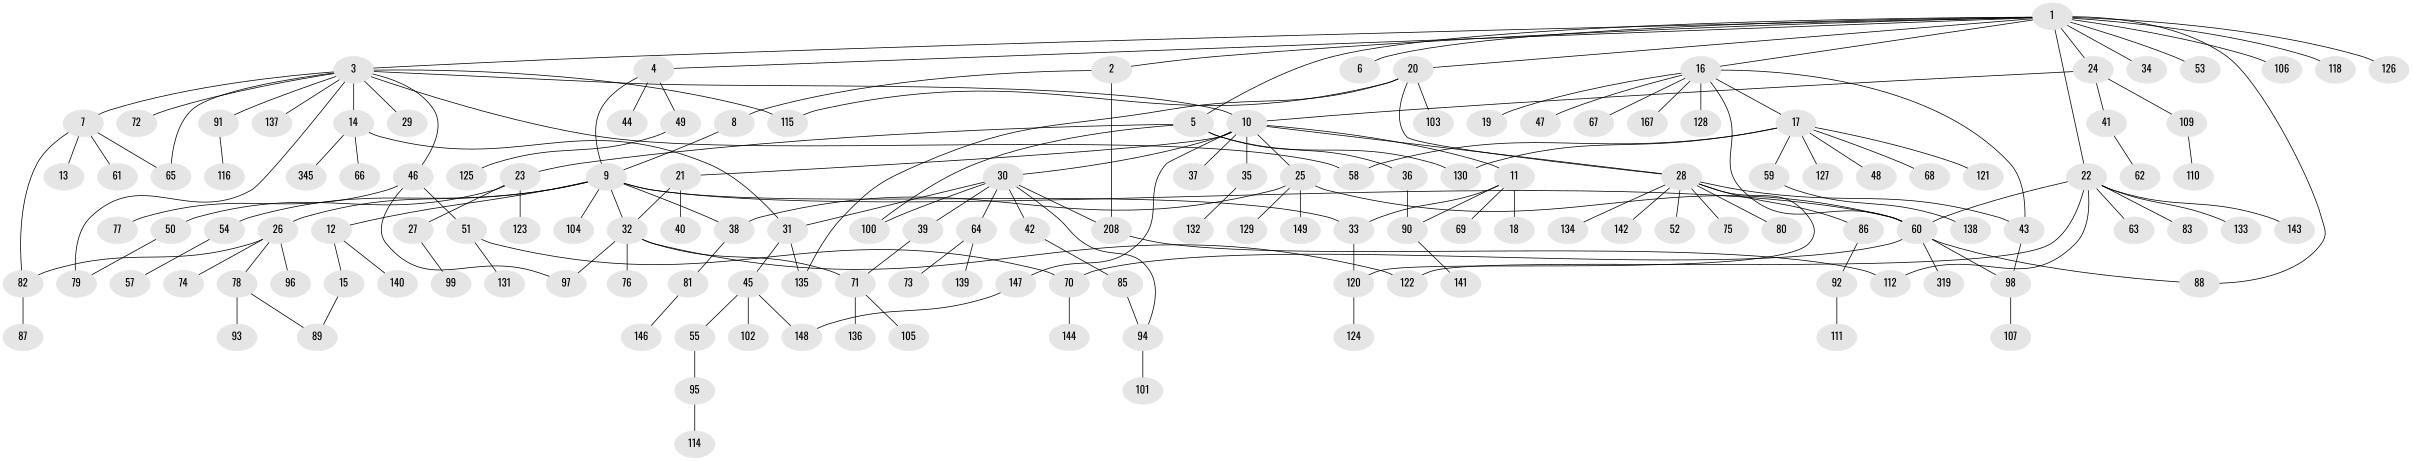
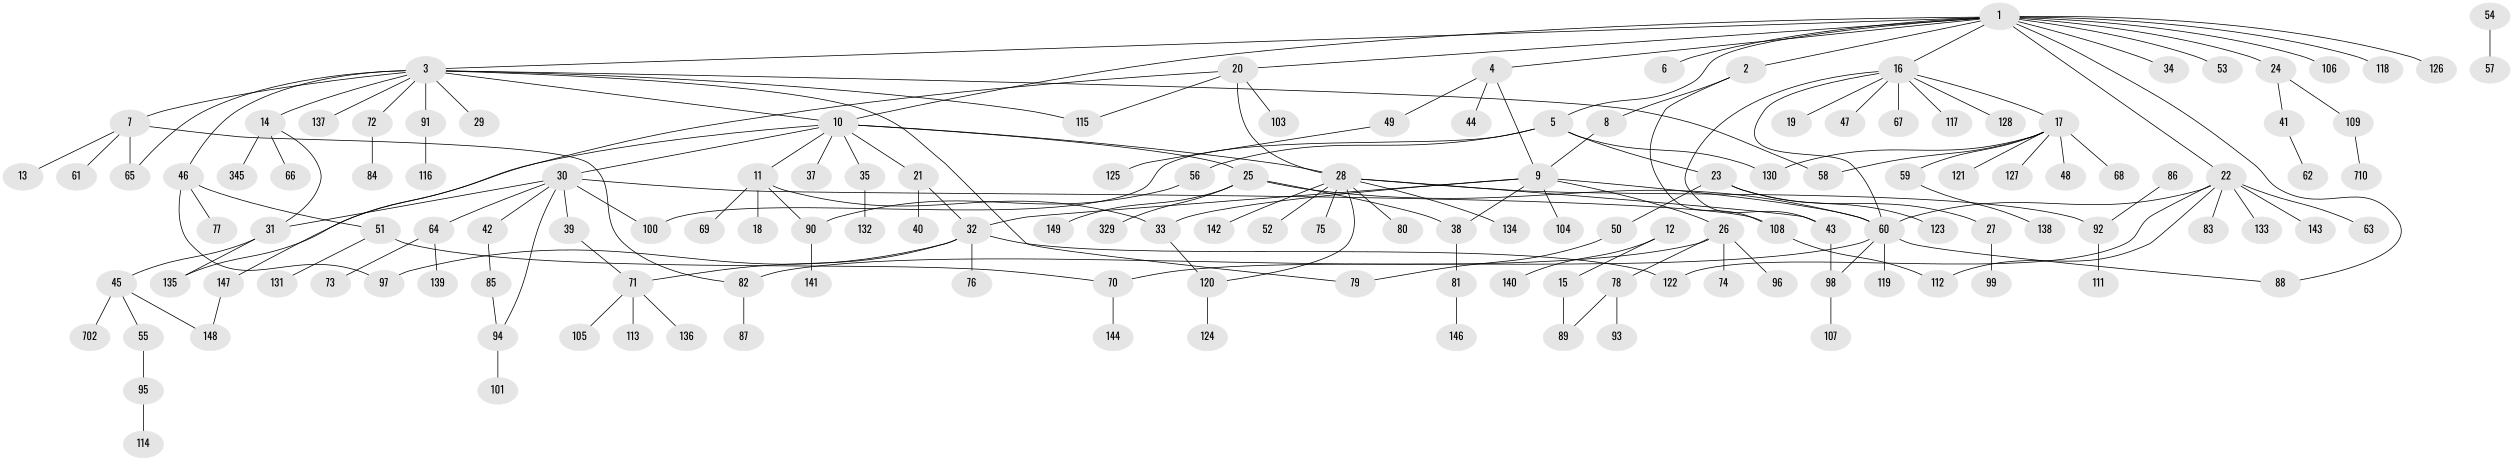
edge "24" -- "10": now "1" -- "10"
node "167": label "167" -> "117"
node "84": added
node "36": label "36" -> "56"
node "110": label "110" -> "710"
edge "9" -- "54": removed
edge "28" -- "86": now "28" -- "92"
edge "9" -- "12": removed
node "208": label "208" -> "108"
node "129": label "129" -> "329"
node "319": label "319" -> "119"
node "113": added
node "102": label "102" -> "702"
